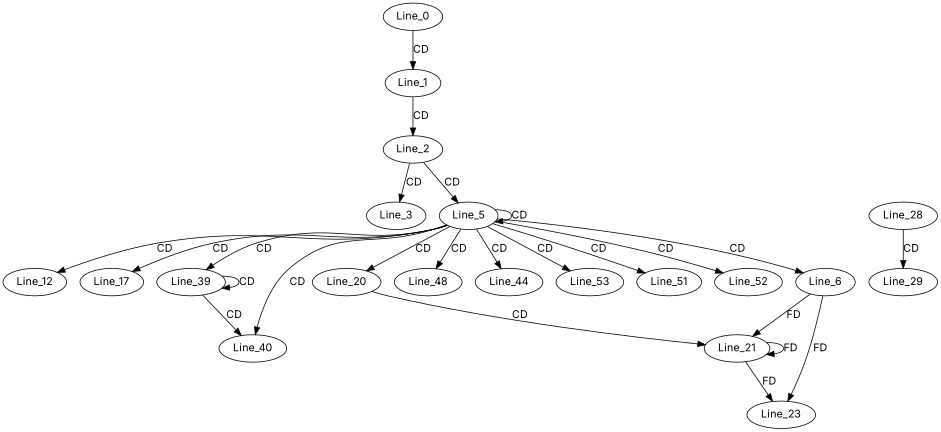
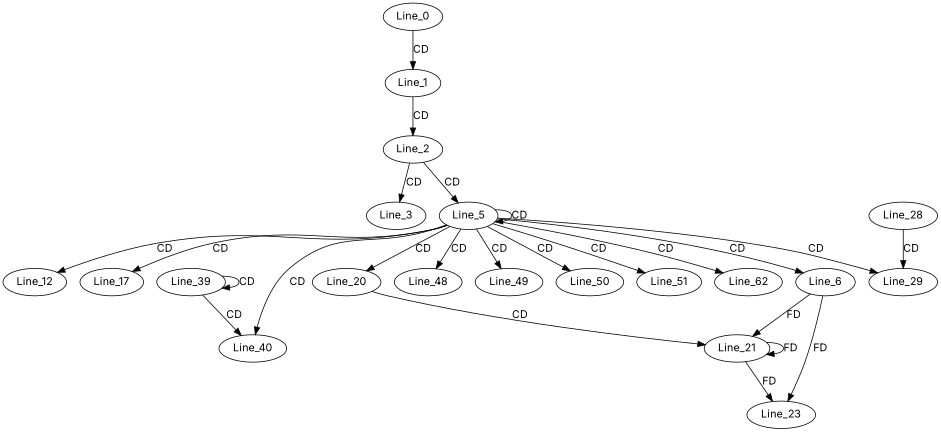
edge "Line_5" -> "Line_39": now "Line_5" -> "Line_29"
node "Line_44": label "Line_44" -> "Line_49"
node "Line_53": label "Line_53" -> "Line_50"
node "Line_52": label "Line_52" -> "Line_62"
